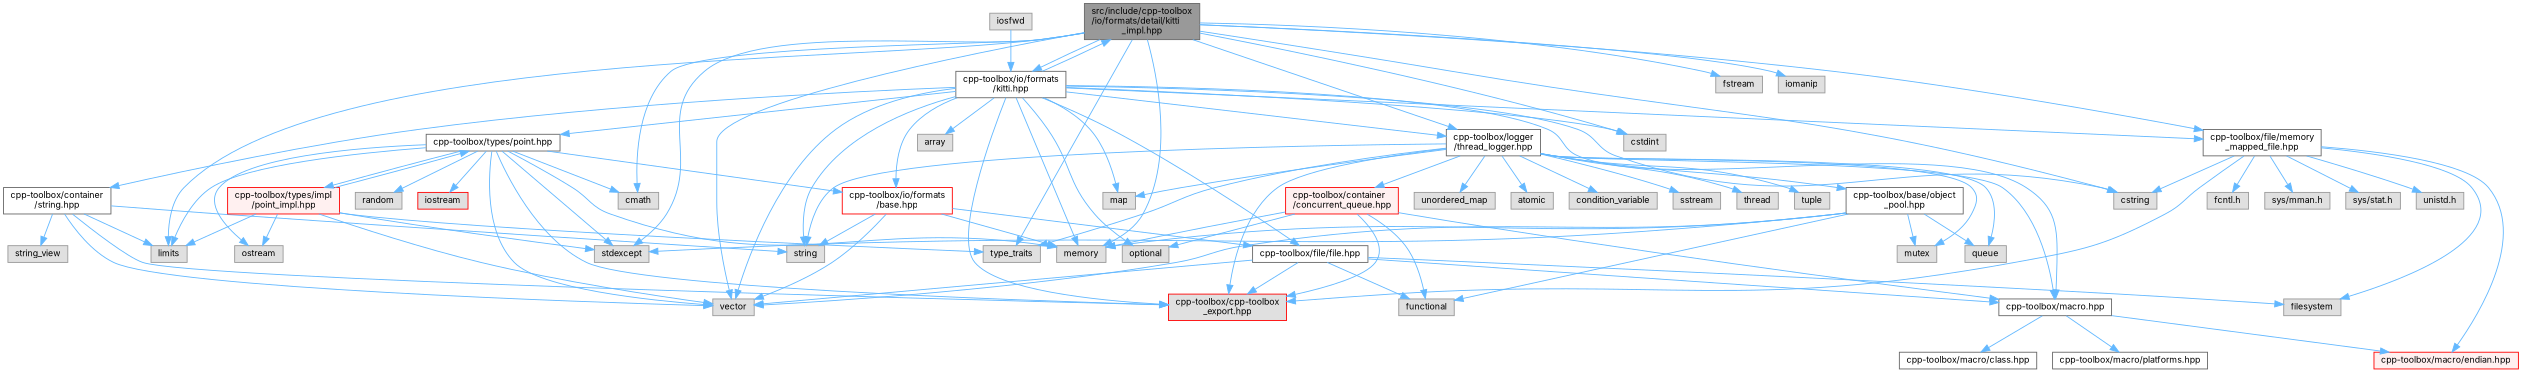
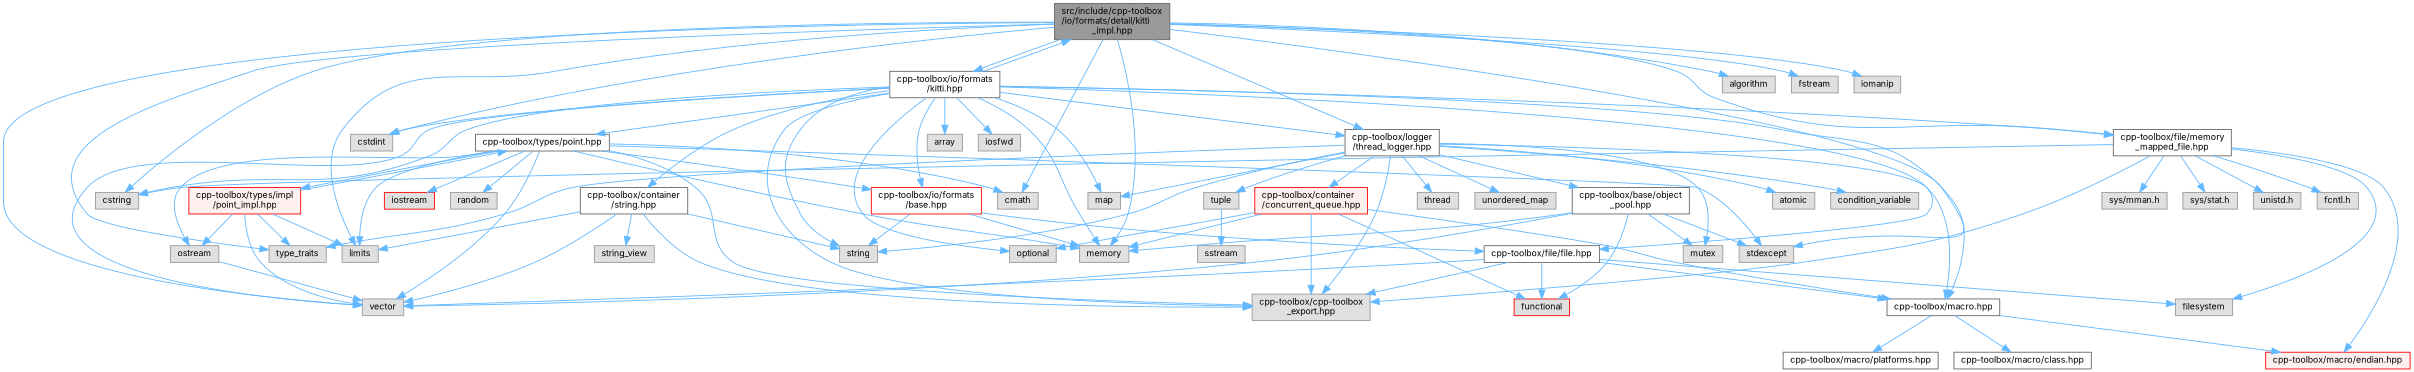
edge "iosfwd" -> "cpp-toolbox/io/formats /kitti.hpp": reversed
node "algorithm": added
edge "cpp-toolbox/logger /thread_logger.hpp" -> "sstream": now "tuple" -> "sstream"
edge "cpp-toolbox/types/impl /point_impl.hpp" -> "stdexcept": removed
node "queue": removed
edge "cpp-toolbox/io/formats /base.hpp" -> "vector": now "ostream" -> "vector"
node "cpp-toolbox/cpp-toolbox _export.hpp": color red -> grey60
node "functional": color grey60 -> red
